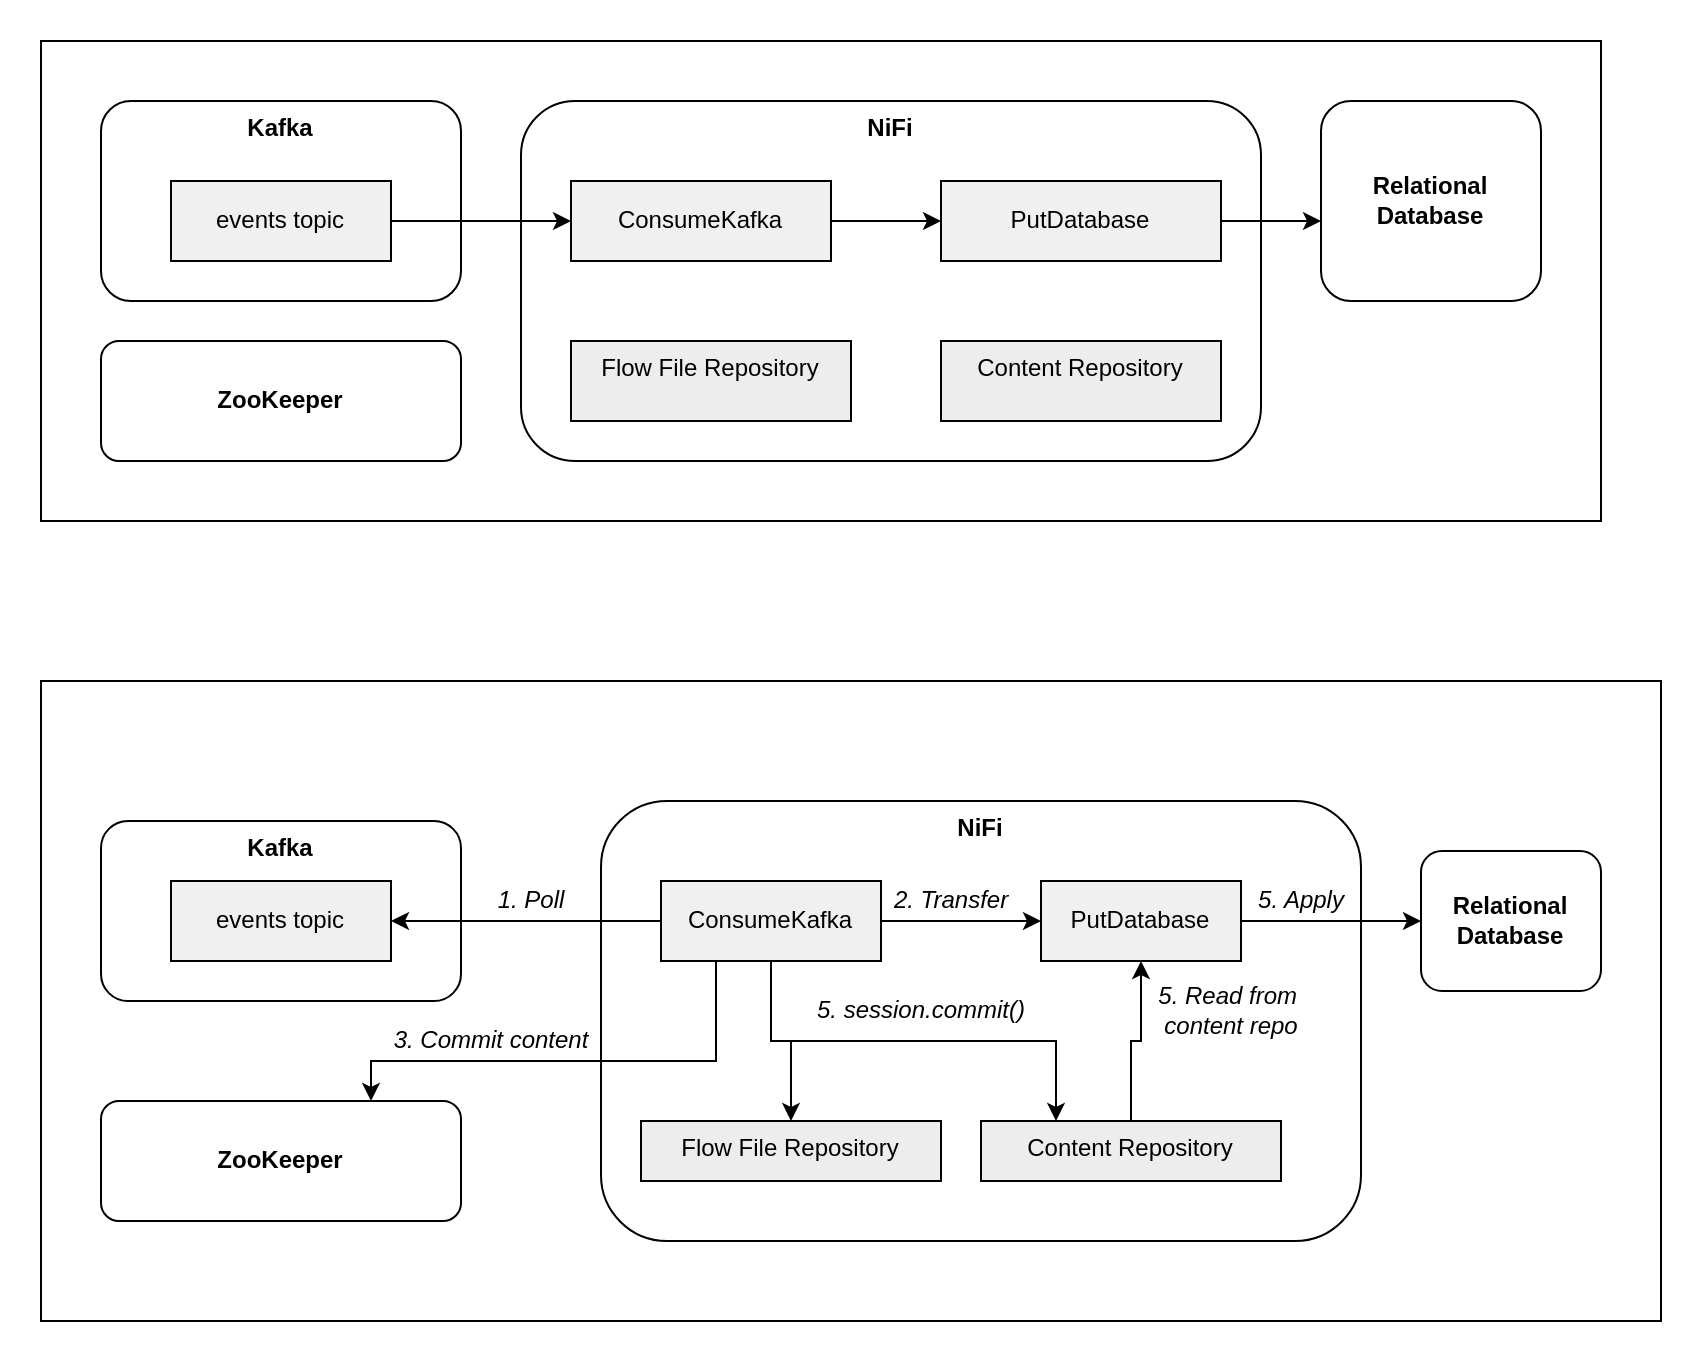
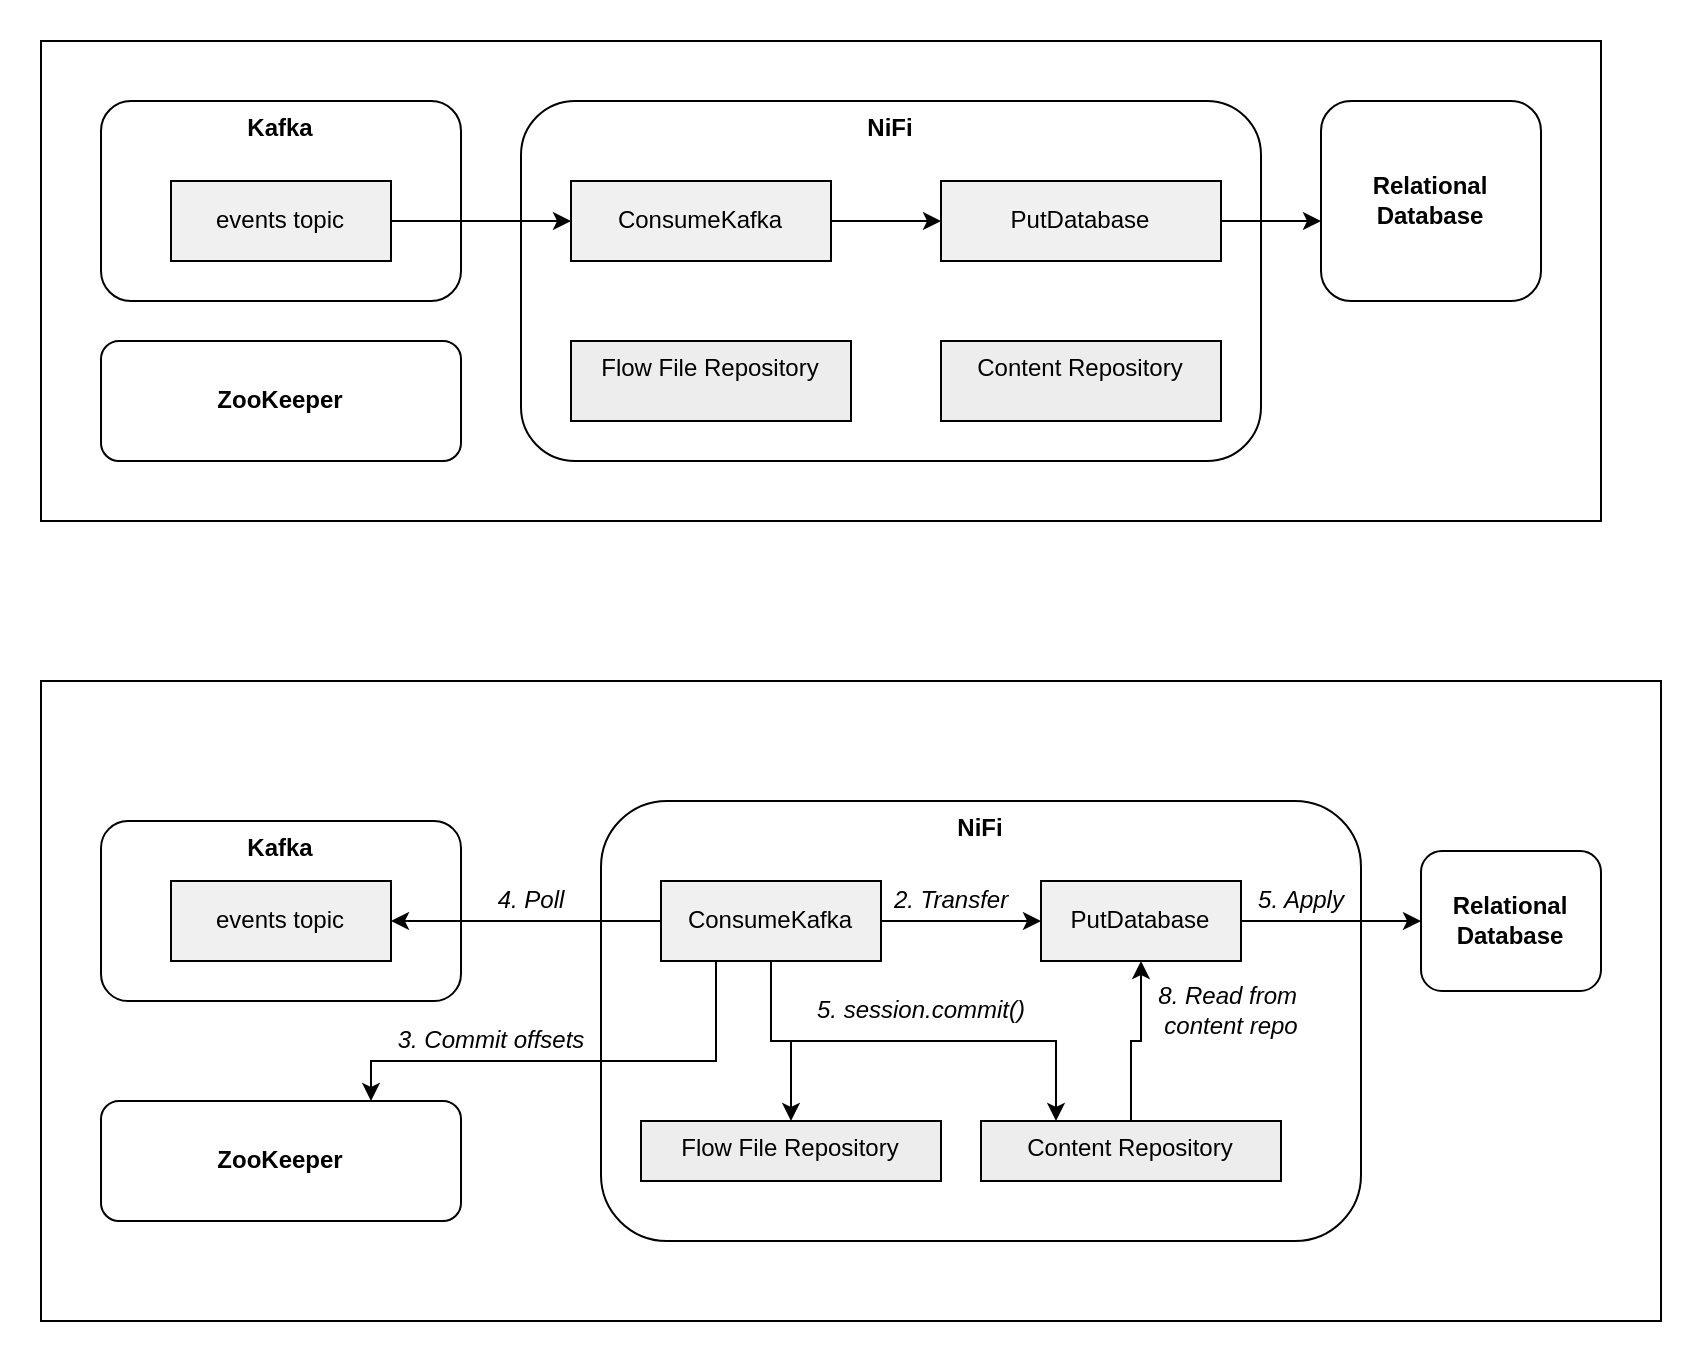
node "1. Poll": label "1. Poll" -> "4. Poll"
node "5. Read from content repo": label "5. Read from content repo" -> "8. Read from content repo"
node "3. Commit content": label "3. Commit content" -> "3. Commit offsets"
